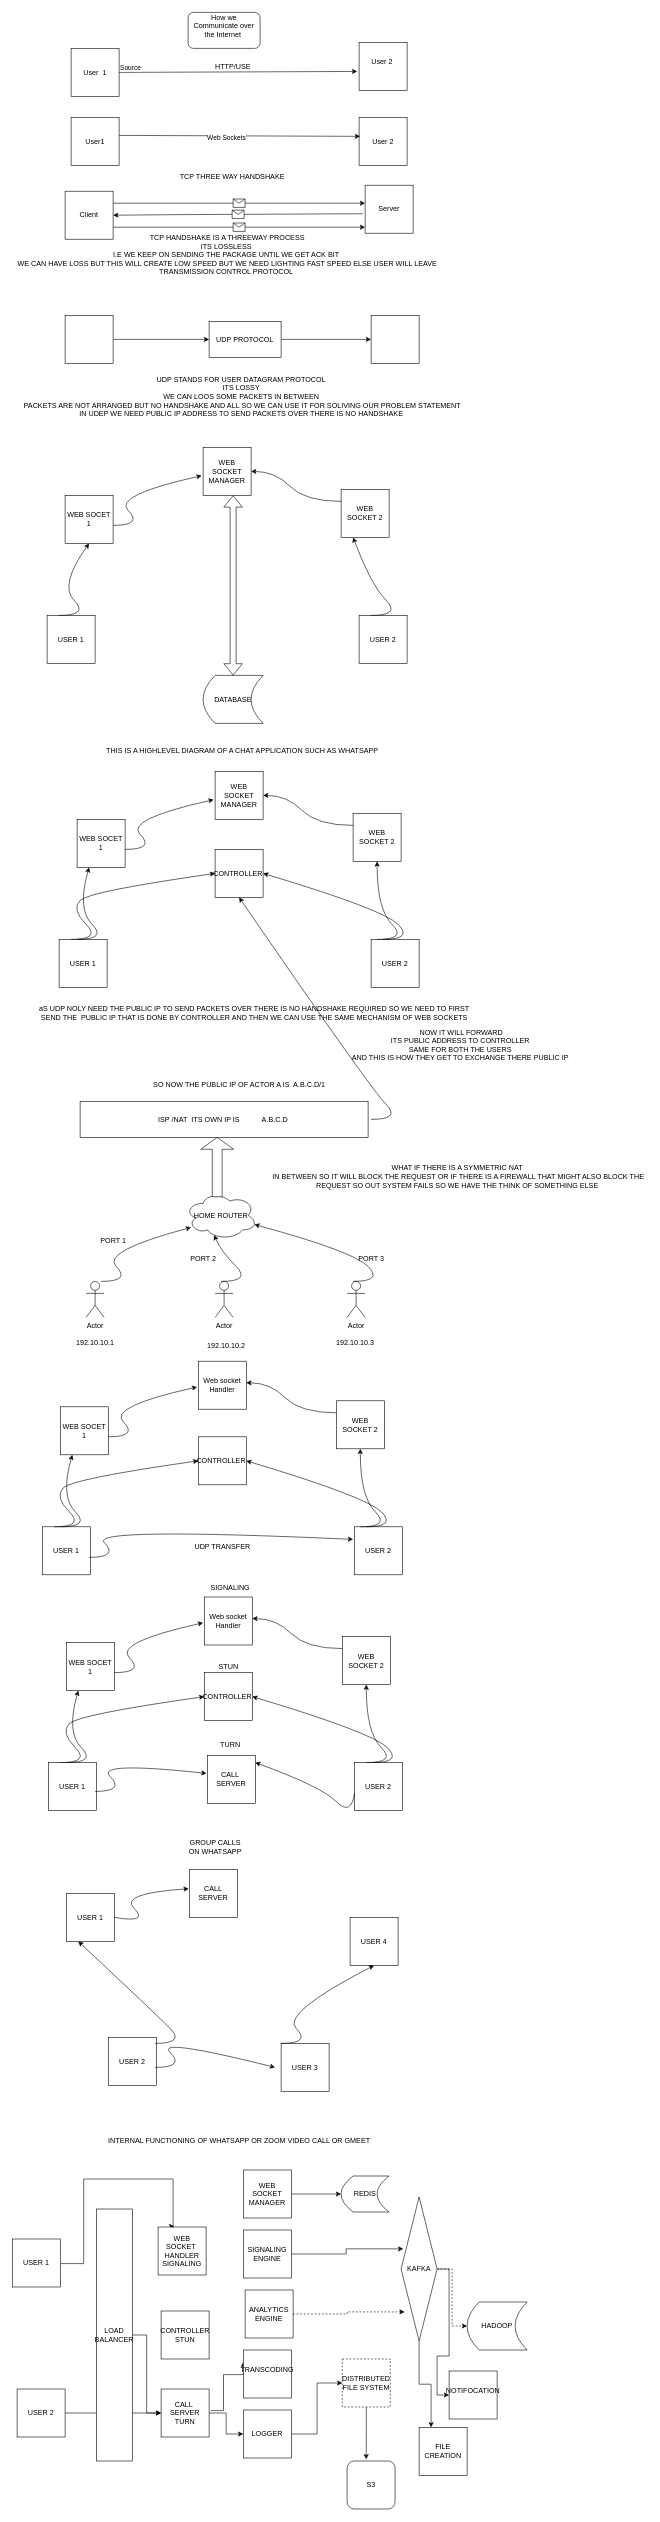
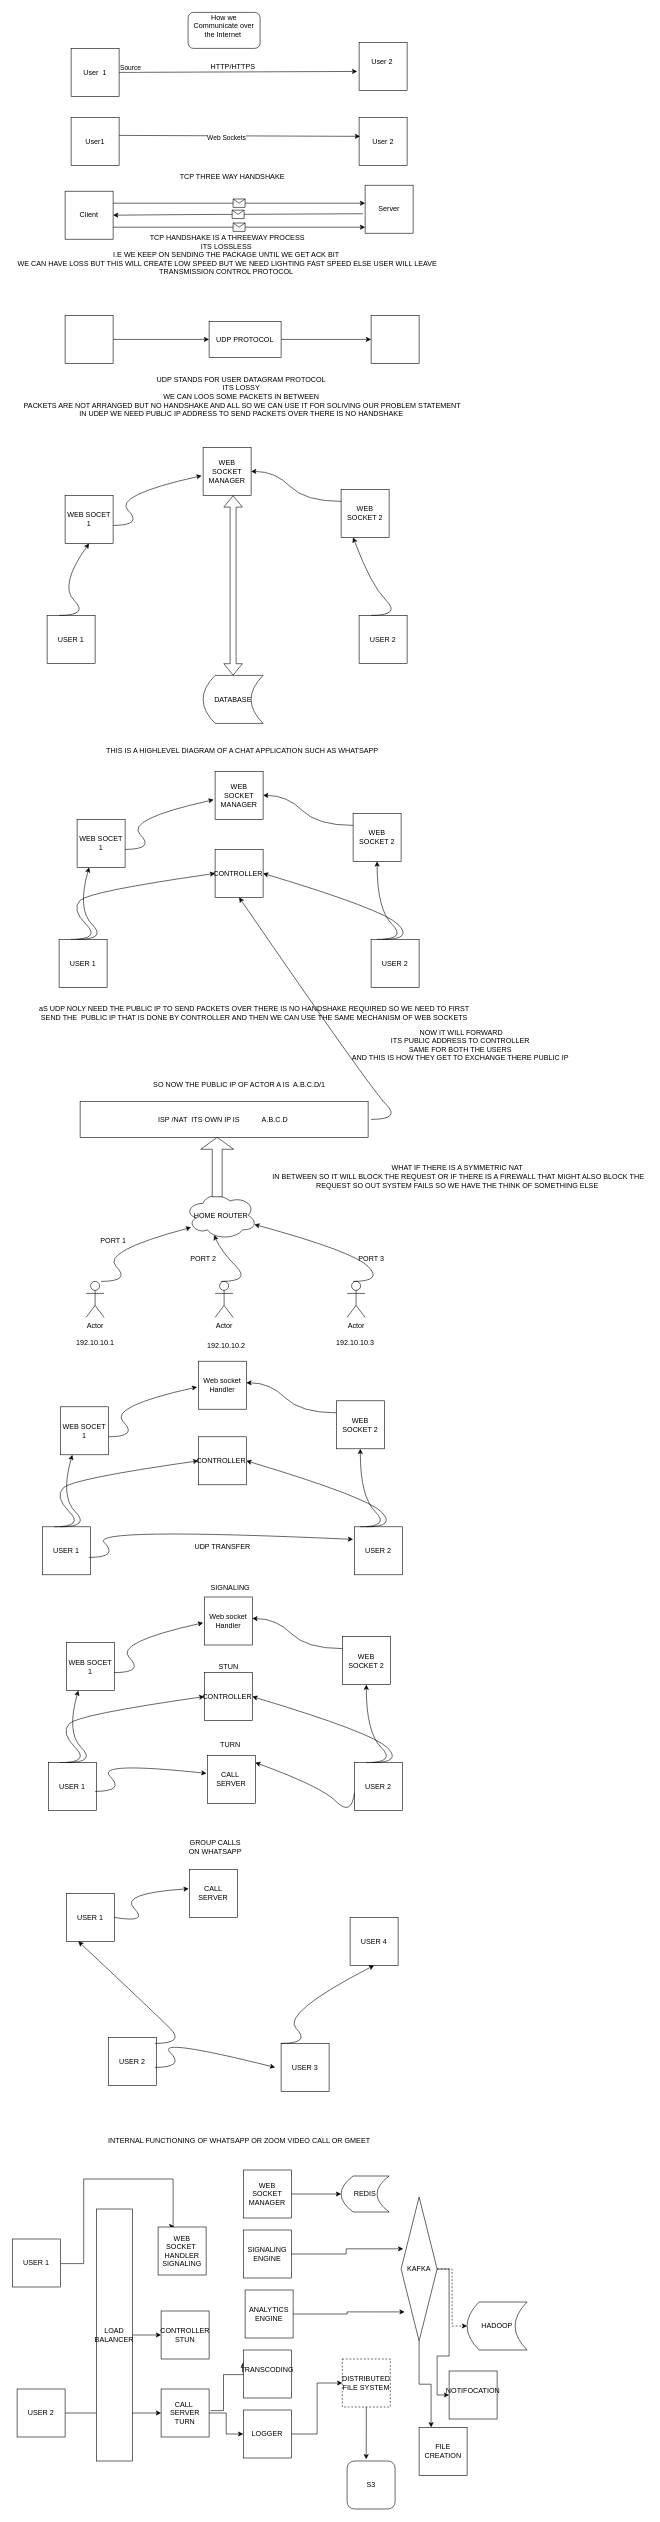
node "HTTP/USE": label "HTTP/USE" -> "HTTP/HTTPS"
edge "ANALYTICS ENGINE" -> "KAFKA": style dashed -> solid
edge "LOAD BALANCER" -> "CALL SERVER TURN": now "LOAD BALANCER" -> "CONTROLLER STUN"
